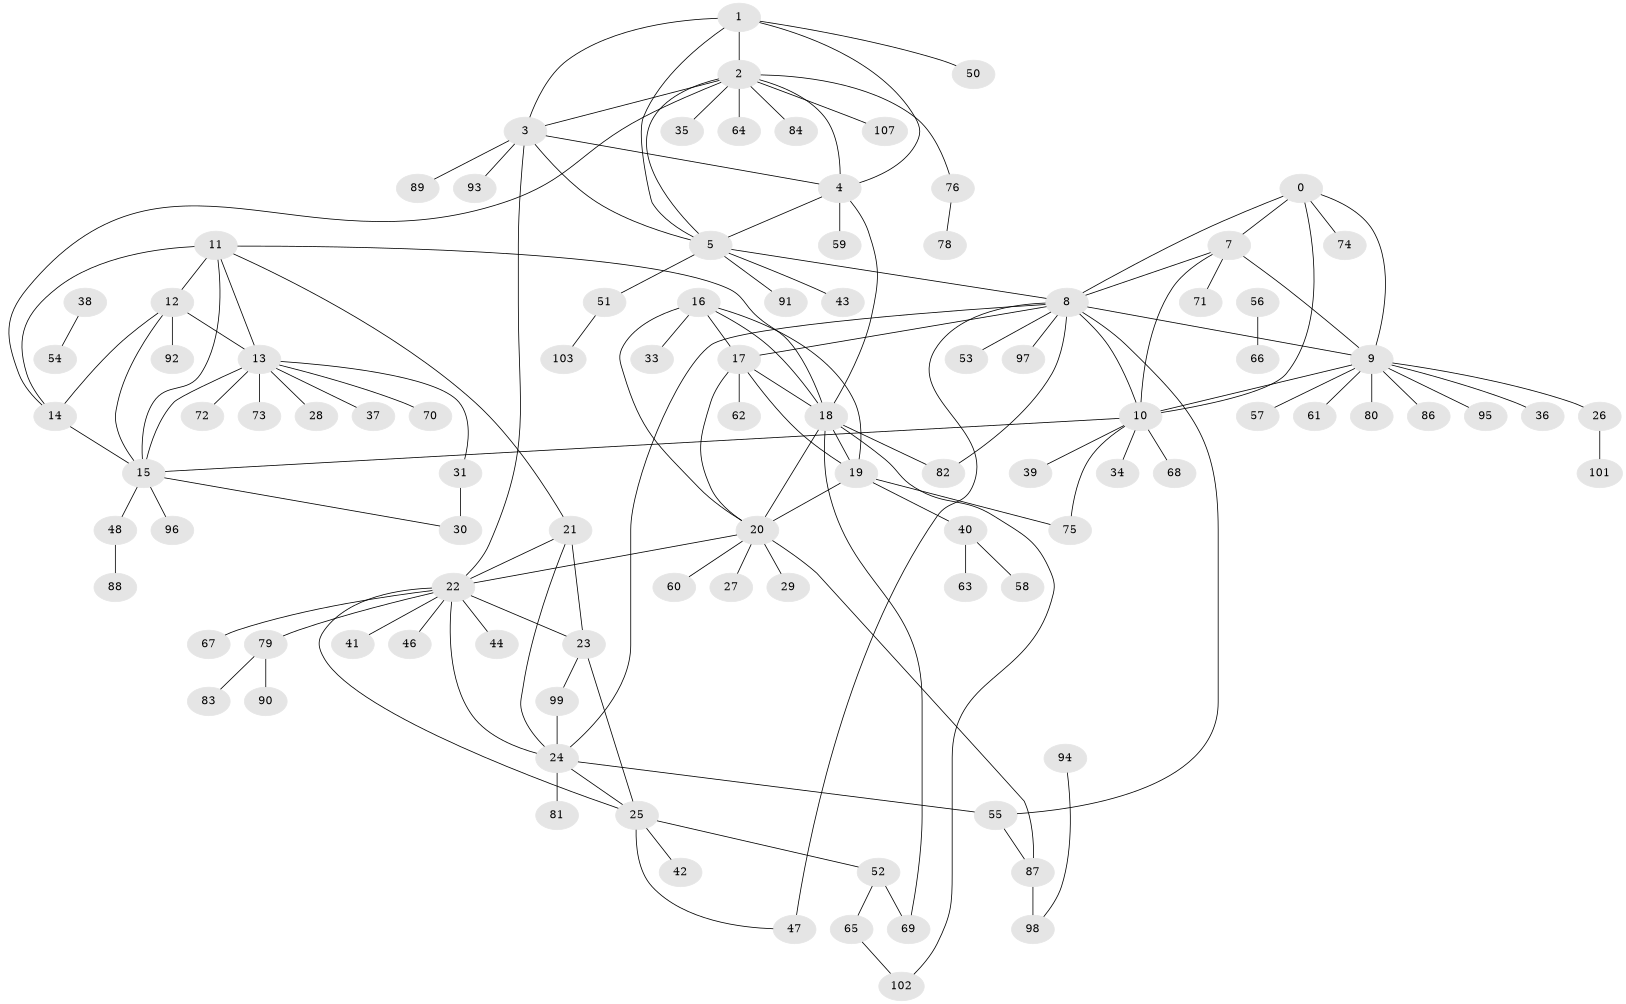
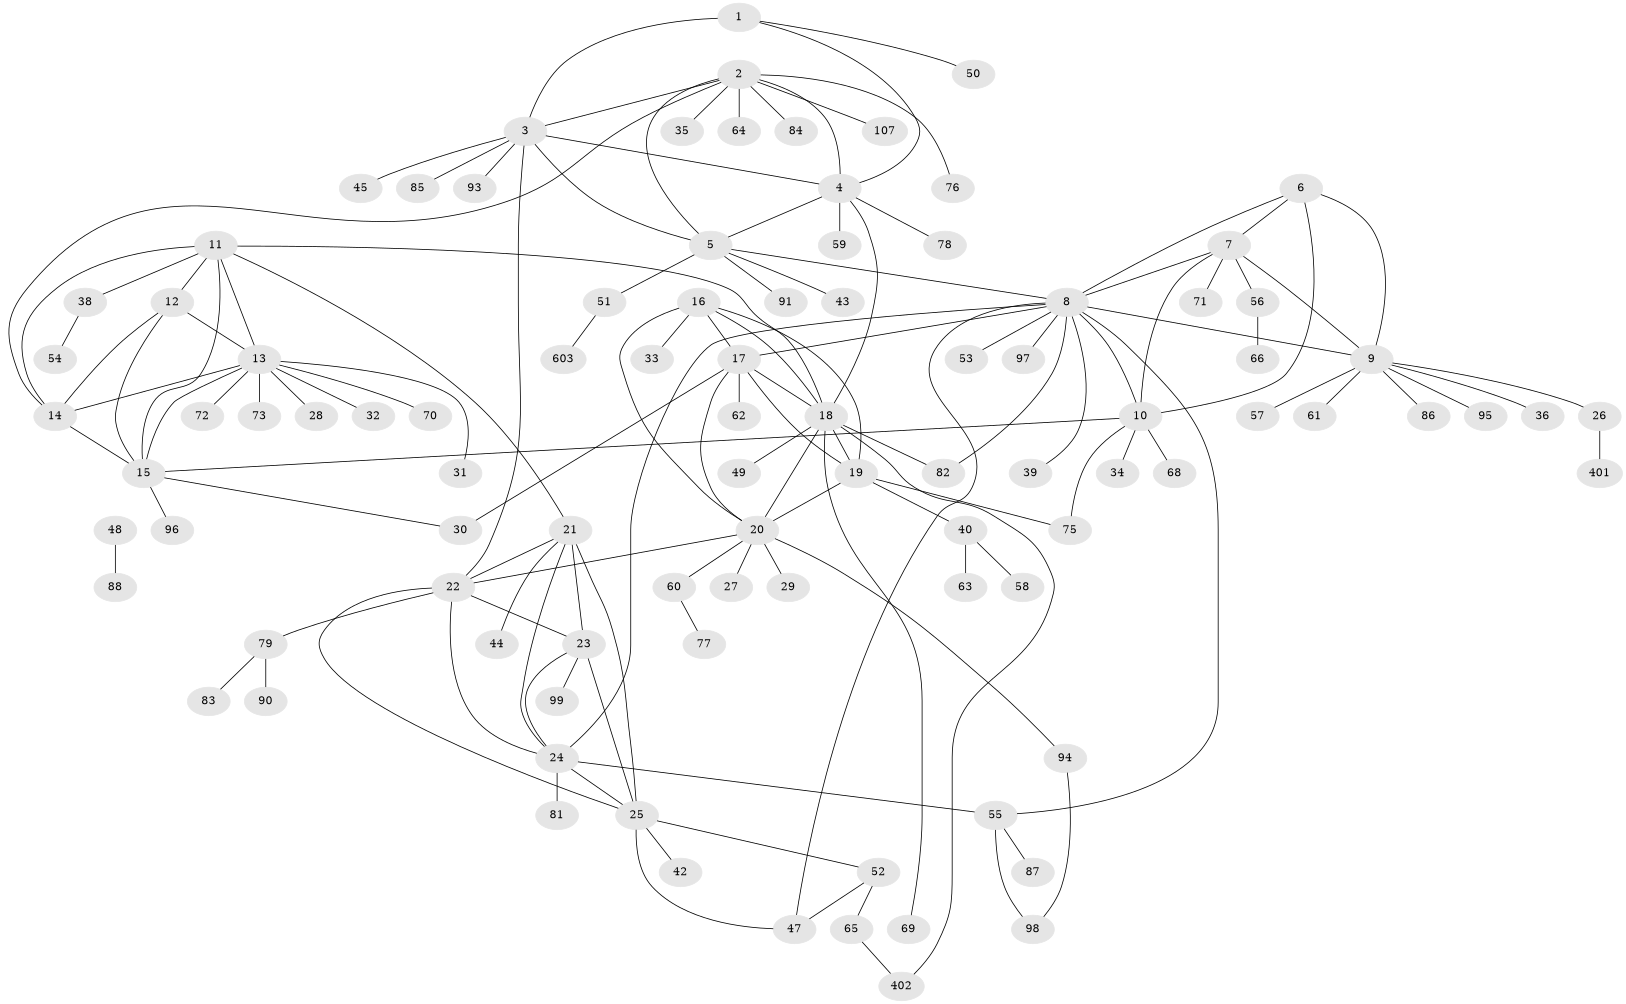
edge "1" -- "2": removed
edge "1" -- "5": removed
node "45": added
node "89": label "89" -> "85"
node "0": label "0" -> "6"
edge "76" -- "78": now "4" -- "78"
node "74": removed
edge "11" -- "38": added
edge "7" -- "56": added
node "92": removed
node "103": label "103" -> "603"
edge "9" -- "10": removed
edge "13" -- "14": added
node "37": label "37" -> "32"
node "80": removed
edge "10" -- "39": now "8" -- "39"
node "49": added
node "101": label "101" -> "401"
edge "15" -- "48": removed
edge "31" -- "30": now "17" -- "30"
edge "22" -- "44": now "21" -- "44"
node "67": removed
node "41": removed
node "46": removed
node "77": added
edge "21" -- "25": added
edge "20" -- "87": now "20" -- "94"
edge "99" -- "24": now "23" -- "24"
edge "52" -- "69": now "52" -- "47"
edge "87" -- "98": now "55" -- "98"
node "102": label "102" -> "402"
